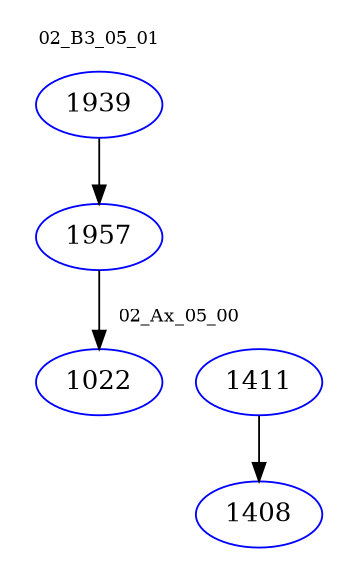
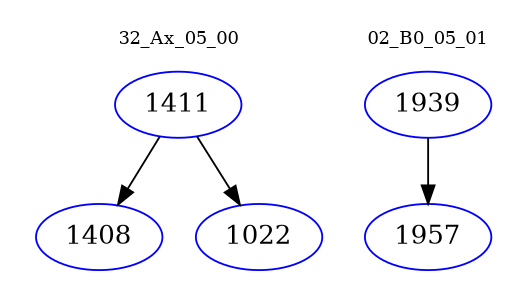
cluster "02_B3_05_01": label "02_B3_05_01" -> "02_B0_05_01"
edge "1957" -> "1022": now "1411" -> "1022"
cluster "02_Ax_05_00": label "02_Ax_05_00" -> "32_Ax_05_00"
